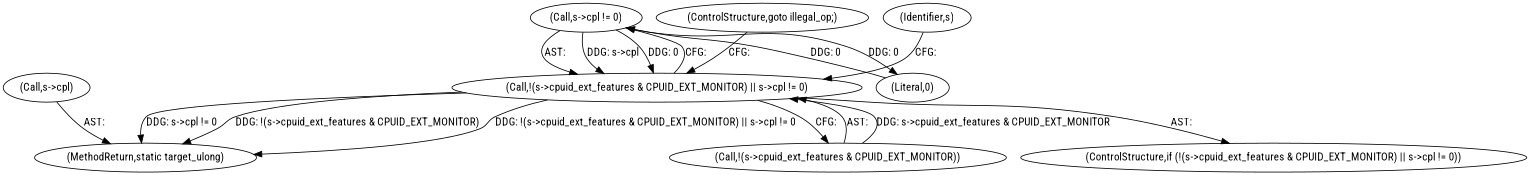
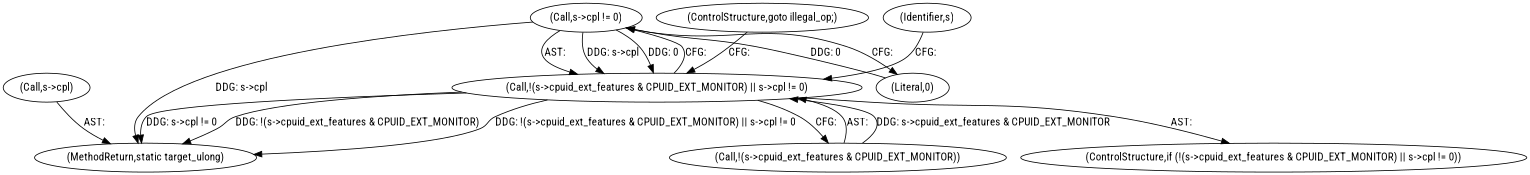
edge "(Call,s->cpl != 0)" -> "(MethodReturn,static target_ulong)": added, label "DDG: s->cpl"
edge "(Call,s->cpl != 0)" -> "(Literal,0)": label "DDG: 0" -> "CFG: "
